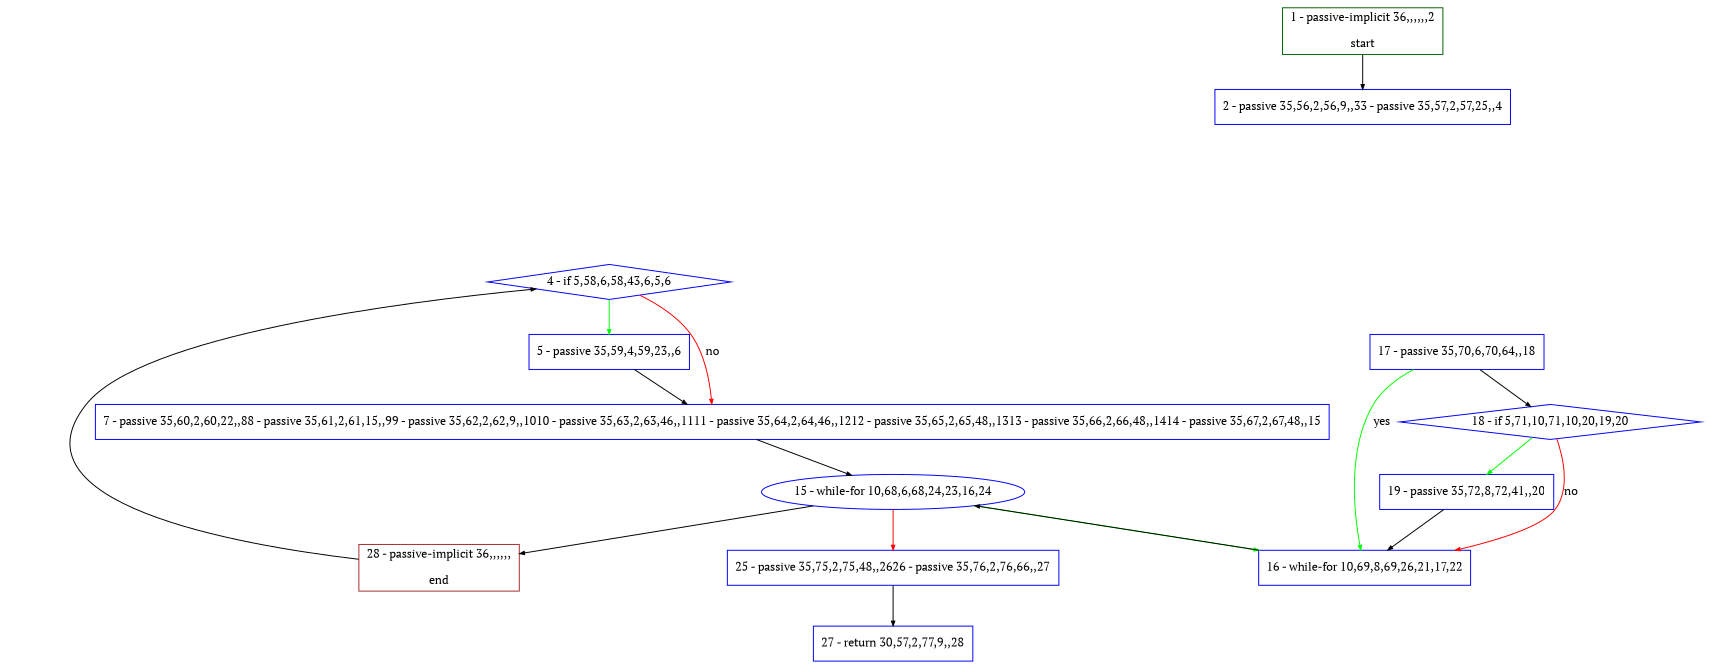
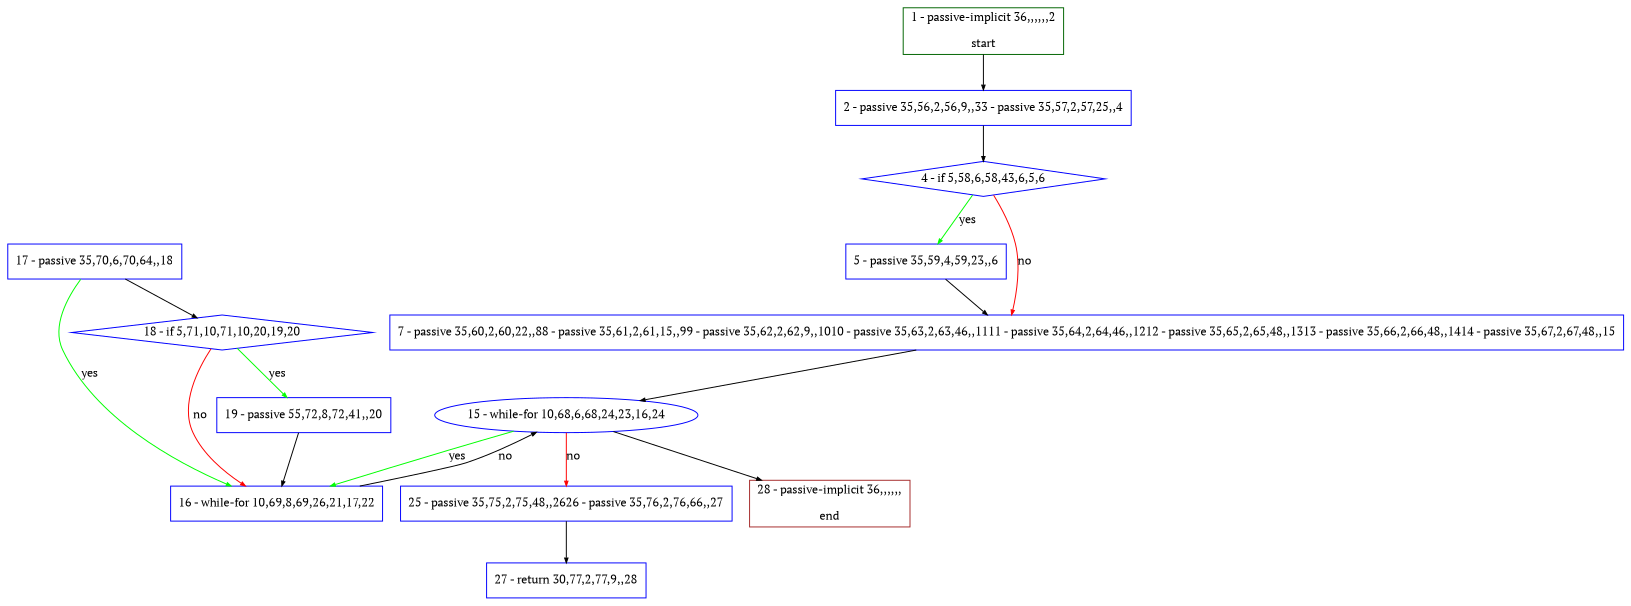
edge "28 - passive-implicit 36,,,,,, end" -> "4 - if 5,58,6,58,43,6,5,6": now "2 - passive 35,56,2,56,9,,33 - passive 35,57,2,57,25,,4" -> "4 - if 5,58,6,58,43,6,5,6"
node "19 - passive 35,72,8,72,41,,20": label "19 - passive 35,72,8,72,41,,20" -> "19 - passive 55,72,8,72,41,,20"
node "27 - return 30,57,2,77,9,,28": label "27 - return 30,57,2,77,9,,28" -> "27 - return 30,77,2,77,9,,28"
